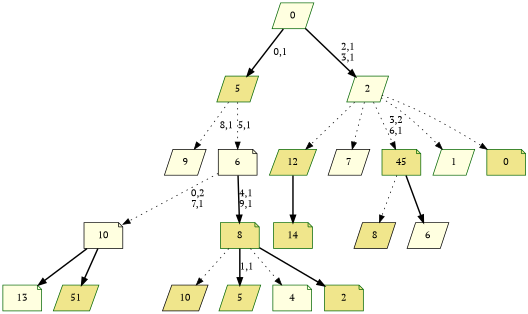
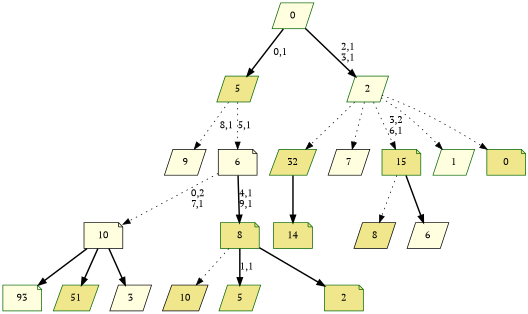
node "12": label "12" -> "32"
node "45": label "45" -> "15"
node "13": label "13" -> "93"
node "3": added
node "4": removed
